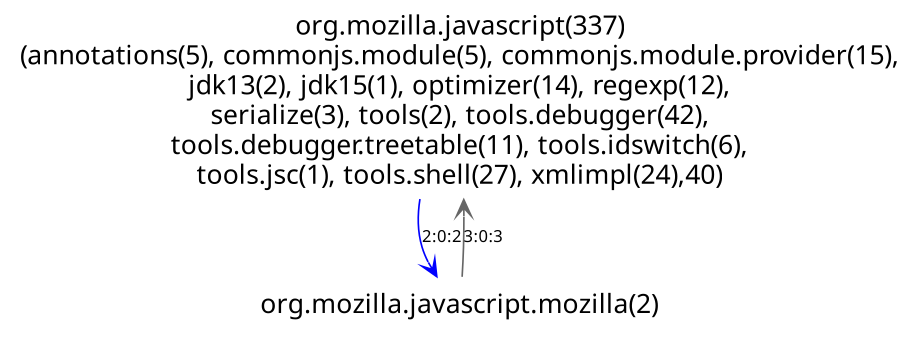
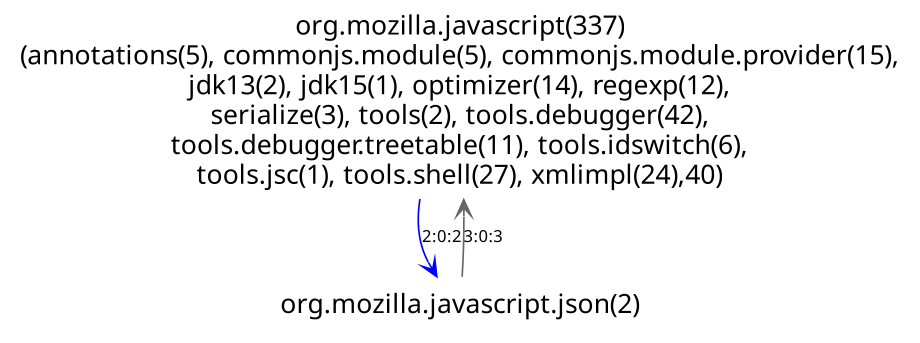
node "org.mozilla.javascript.mozilla(2)": label "org.mozilla.javascript.mozilla(2)" -> "org.mozilla.javascript.json(2)"
